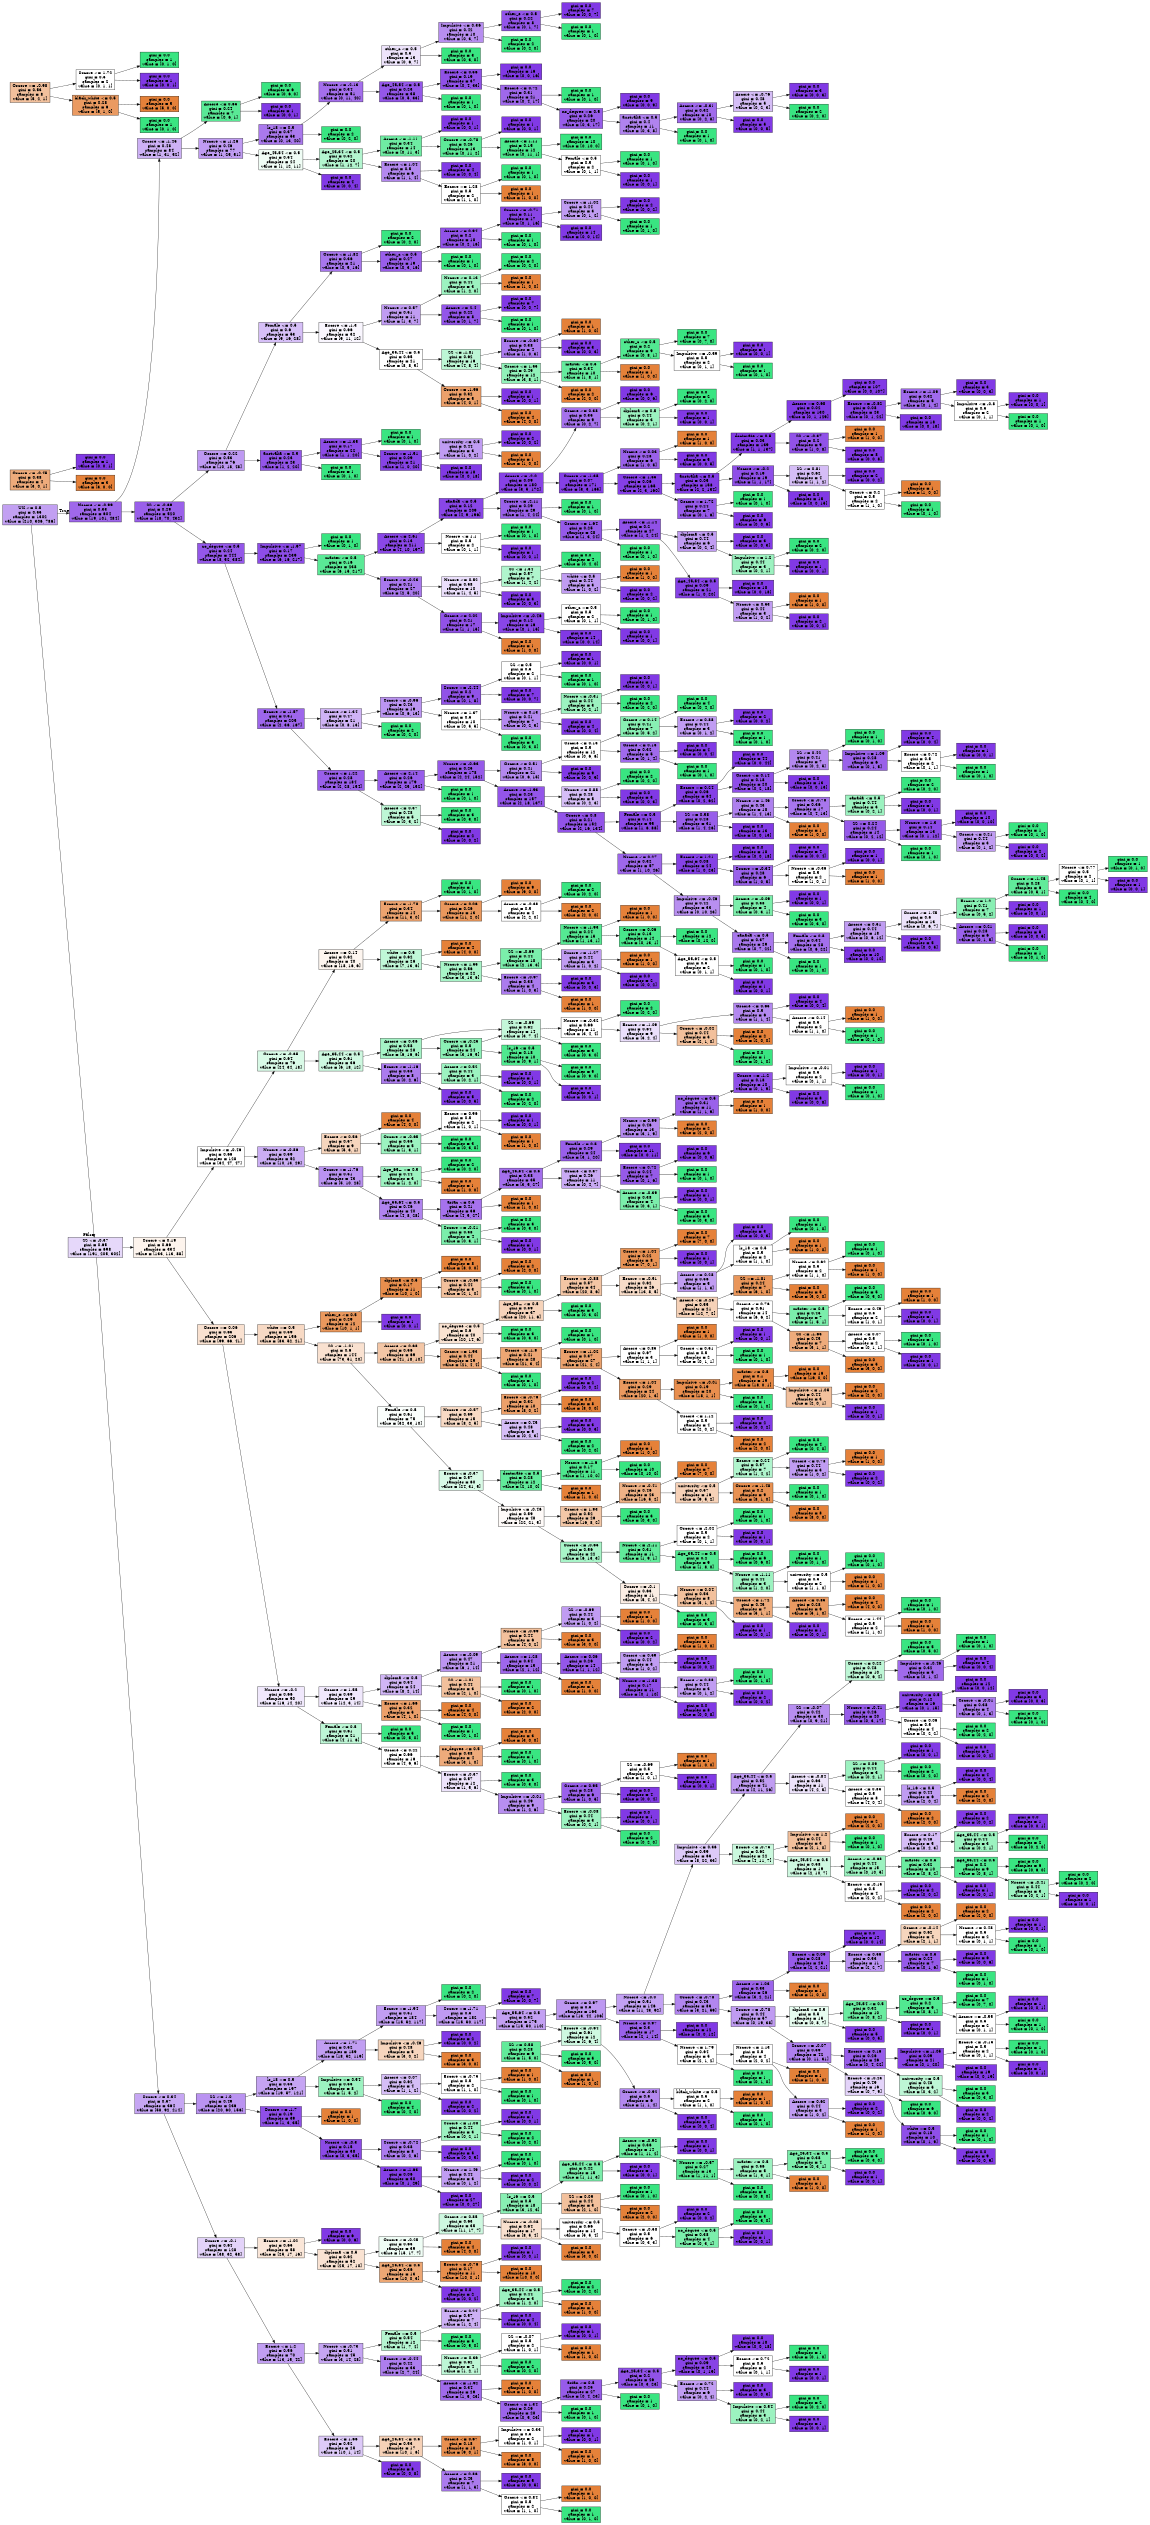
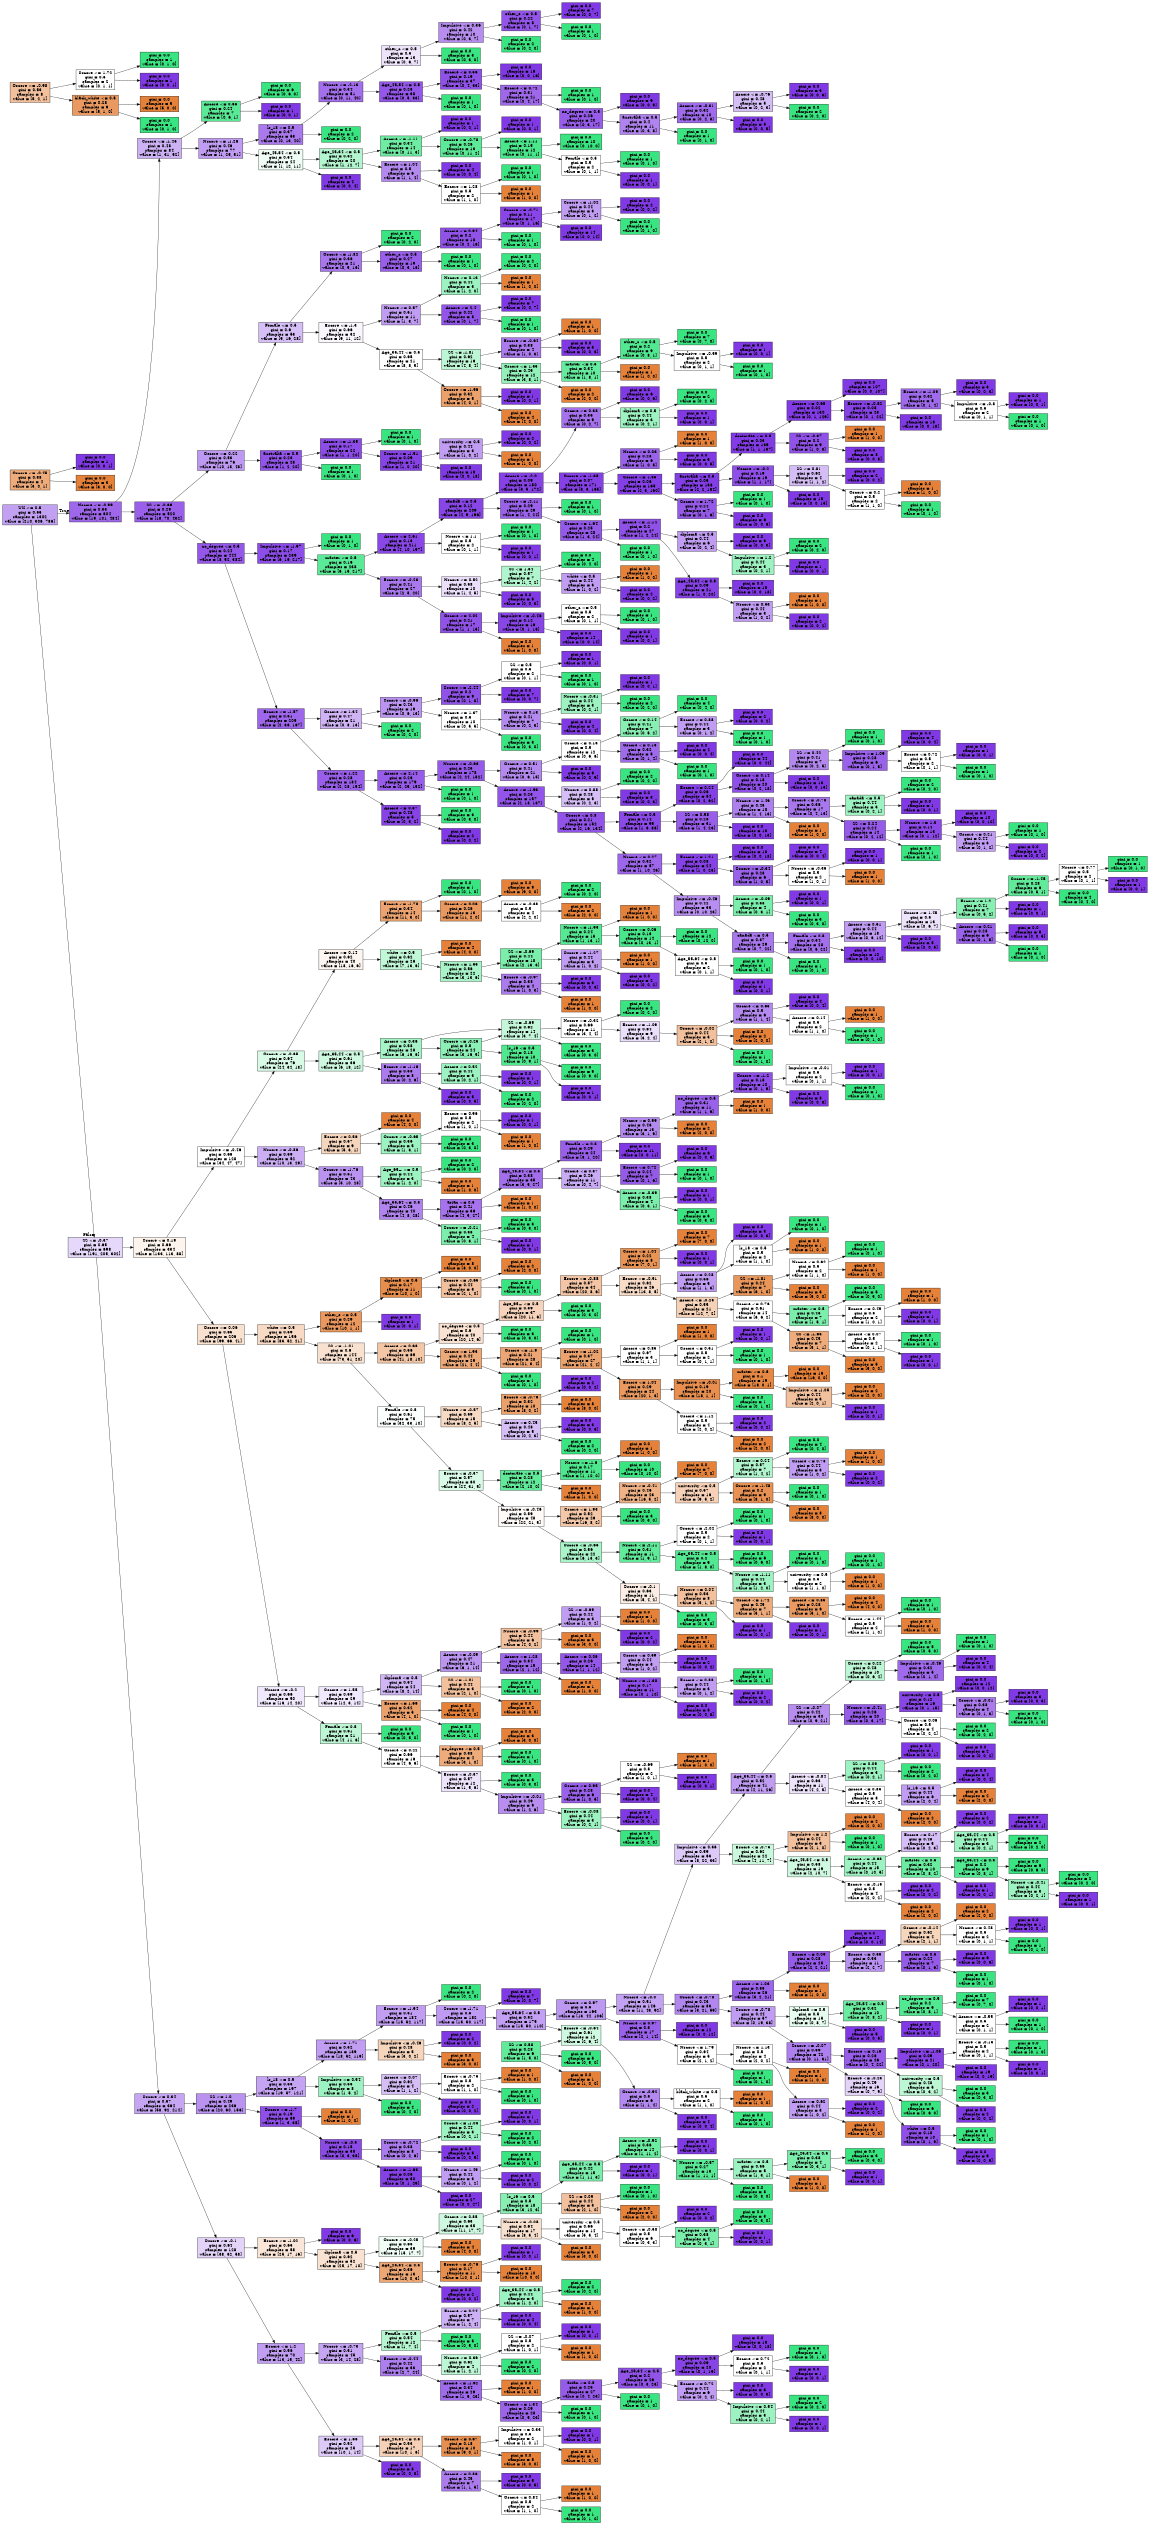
edge "Ascore <= 0.68 gini = 0.02 samples = 130 value = [0, 1, 129]" -> "Escore <= -0.82 gini = 0.08 samples = 23 value = [0, 1, 22]": added
node "Ascore <= 0.37 gini = 0.48 samples = 5 value = [0, 3, 2]": fillcolor #bdf6d5 -> #8743e6
edge "Escore <= -1.09 gini = 0.64 samples = 9 value = [3, 2, 4]" -> "Oscore <= 0.65 gini = 0.5 samples = 6 value = [1, 1, 4]": now "Oscore <= -0.02 gini = 0.44 samples = 3 value = [2, 1, 0]" -> "Oscore <= 0.65 gini = 0.5 samples = 6 value = [1, 1, 4]"
